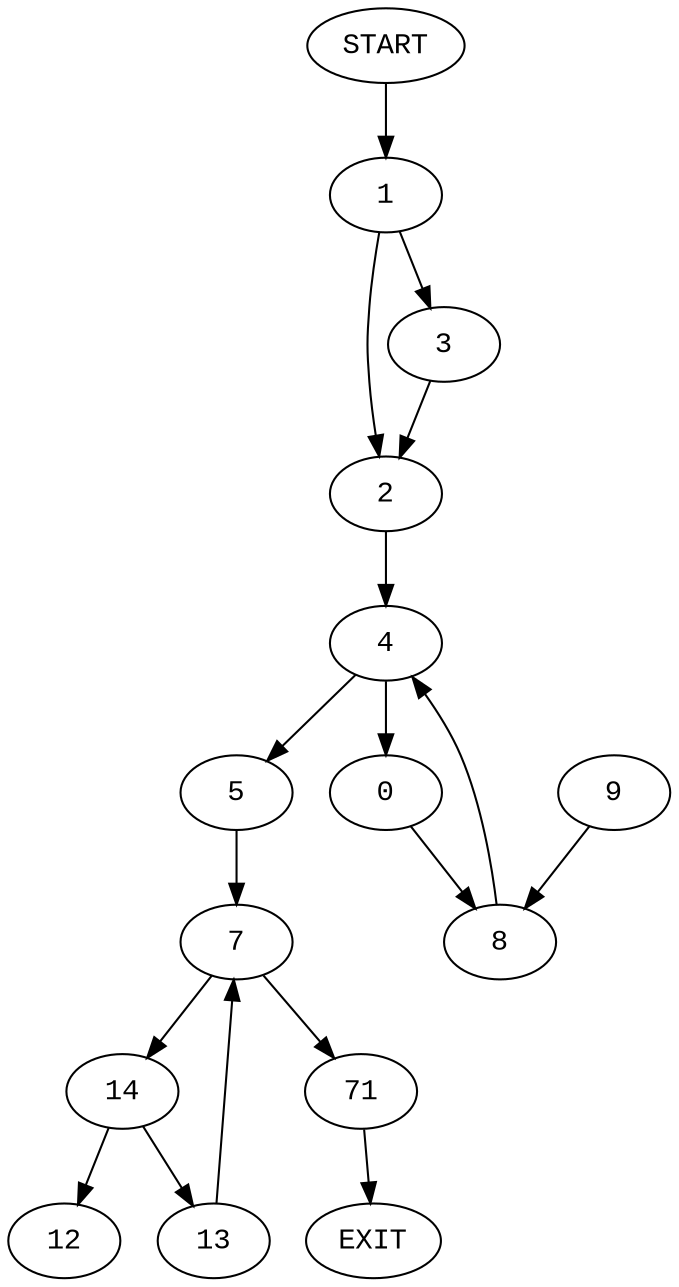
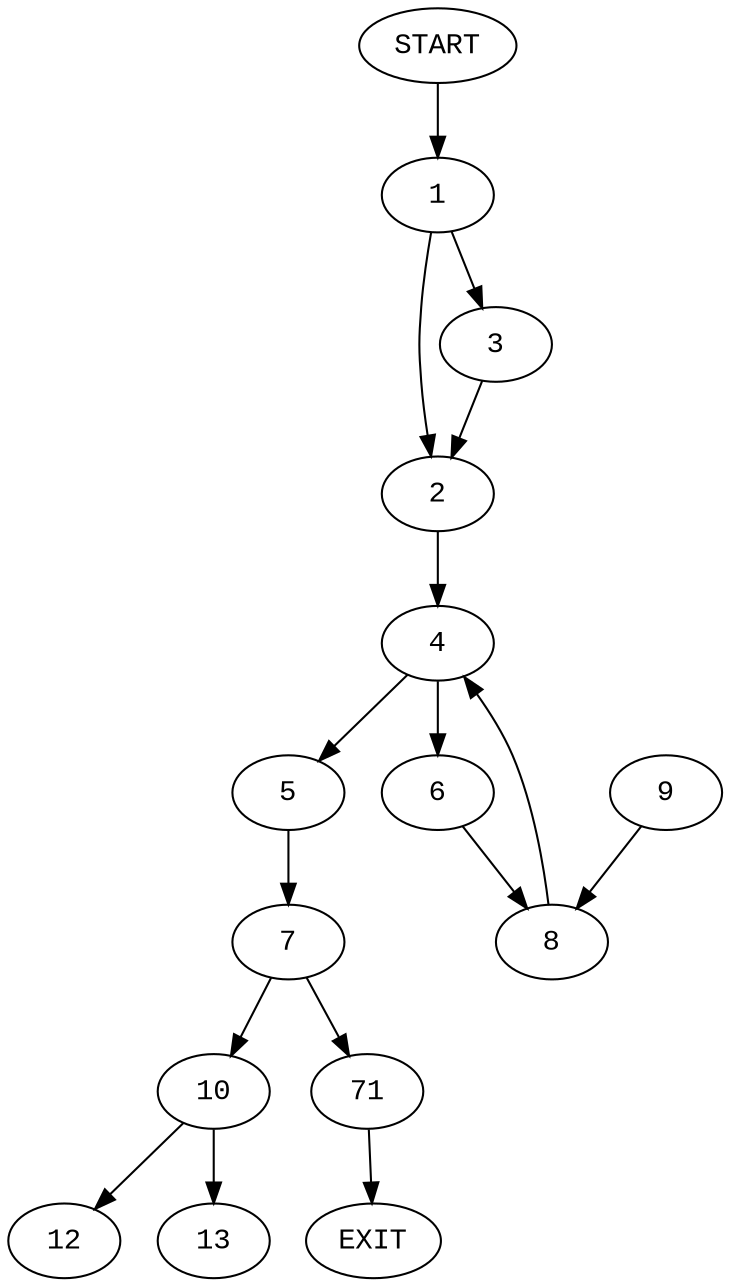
node "0": label "0" -> "6"
node "14": label "14" -> "10"
edge "13" -> "7": removed
